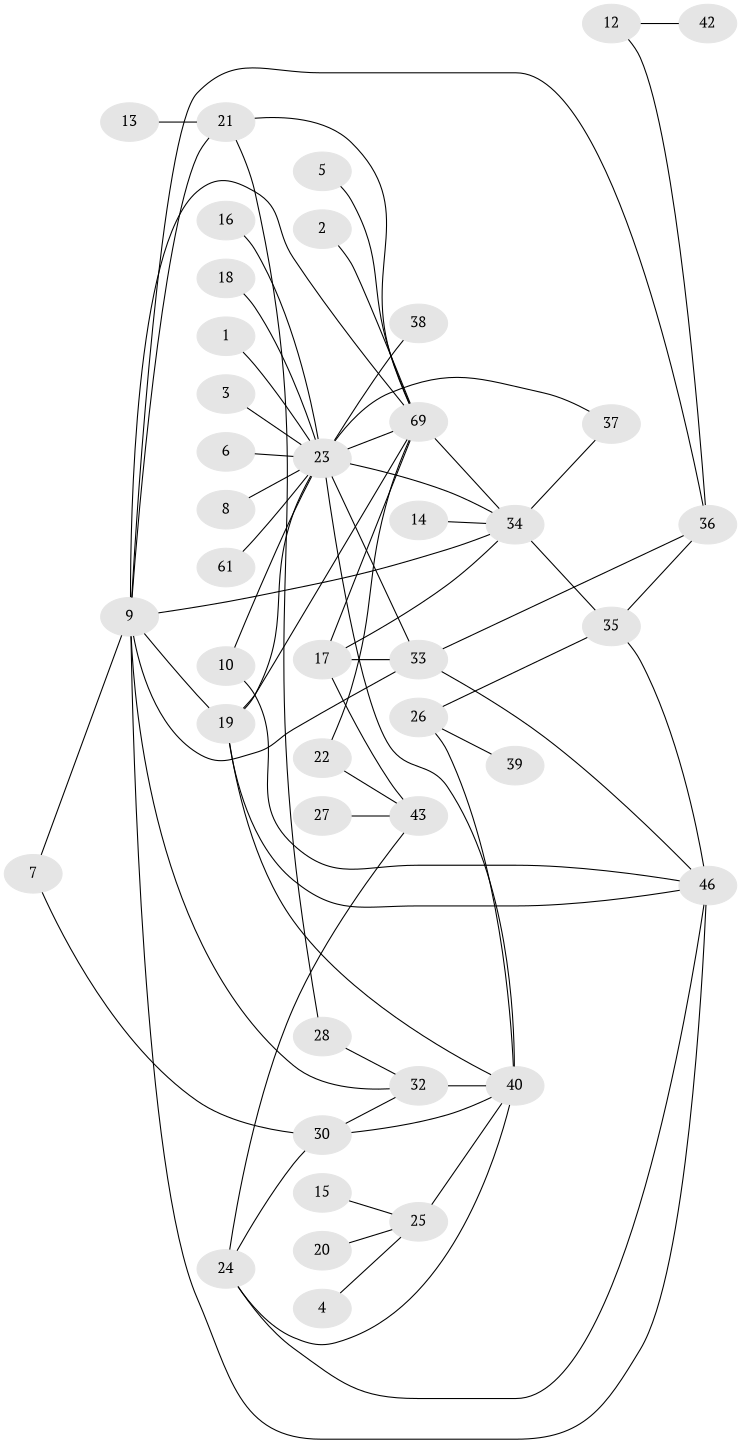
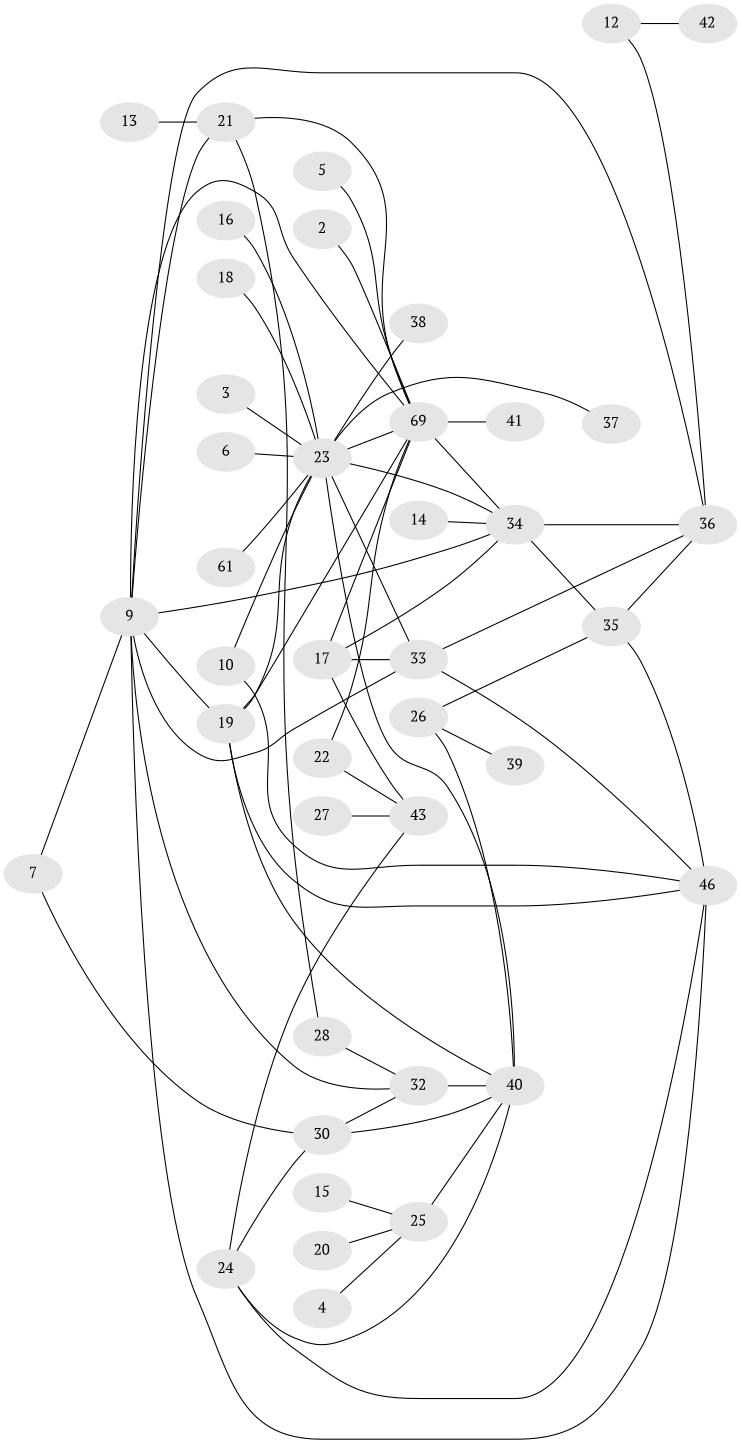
node "1": removed
node "41": added
edge "37" -- "34": now "36" -- "34"
node "8": removed
